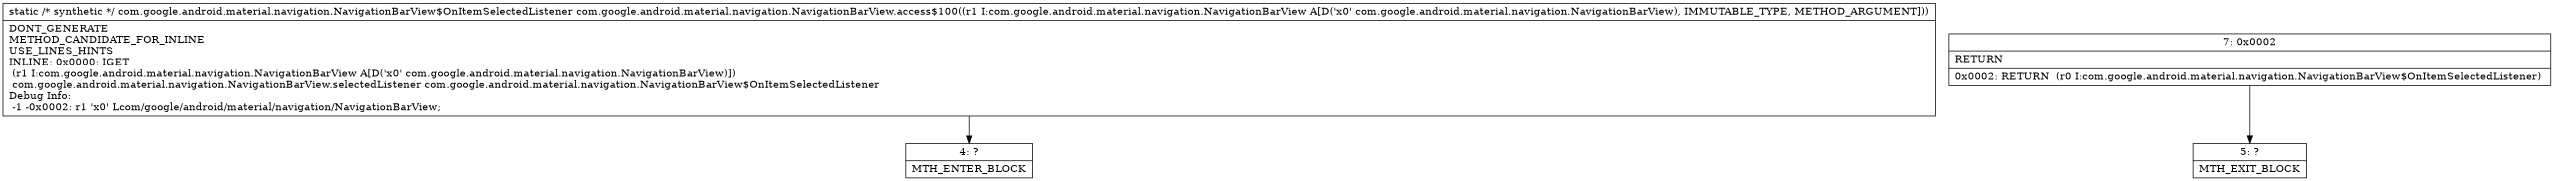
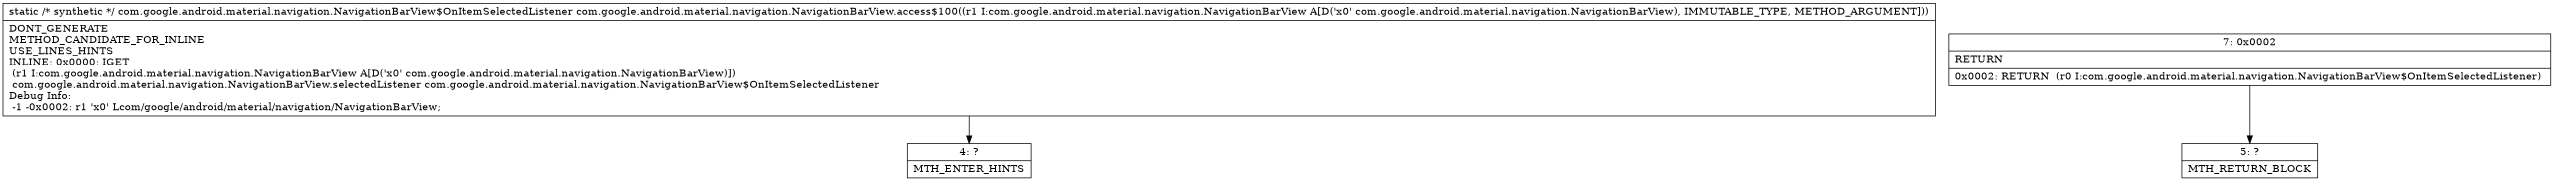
node "4: ?": text "MTH_ENTER_BLOCK" -> "MTH_ENTER_HINTS"
node "5: ?": text "MTH_EXIT_BLOCK" -> "MTH_RETURN_BLOCK"
